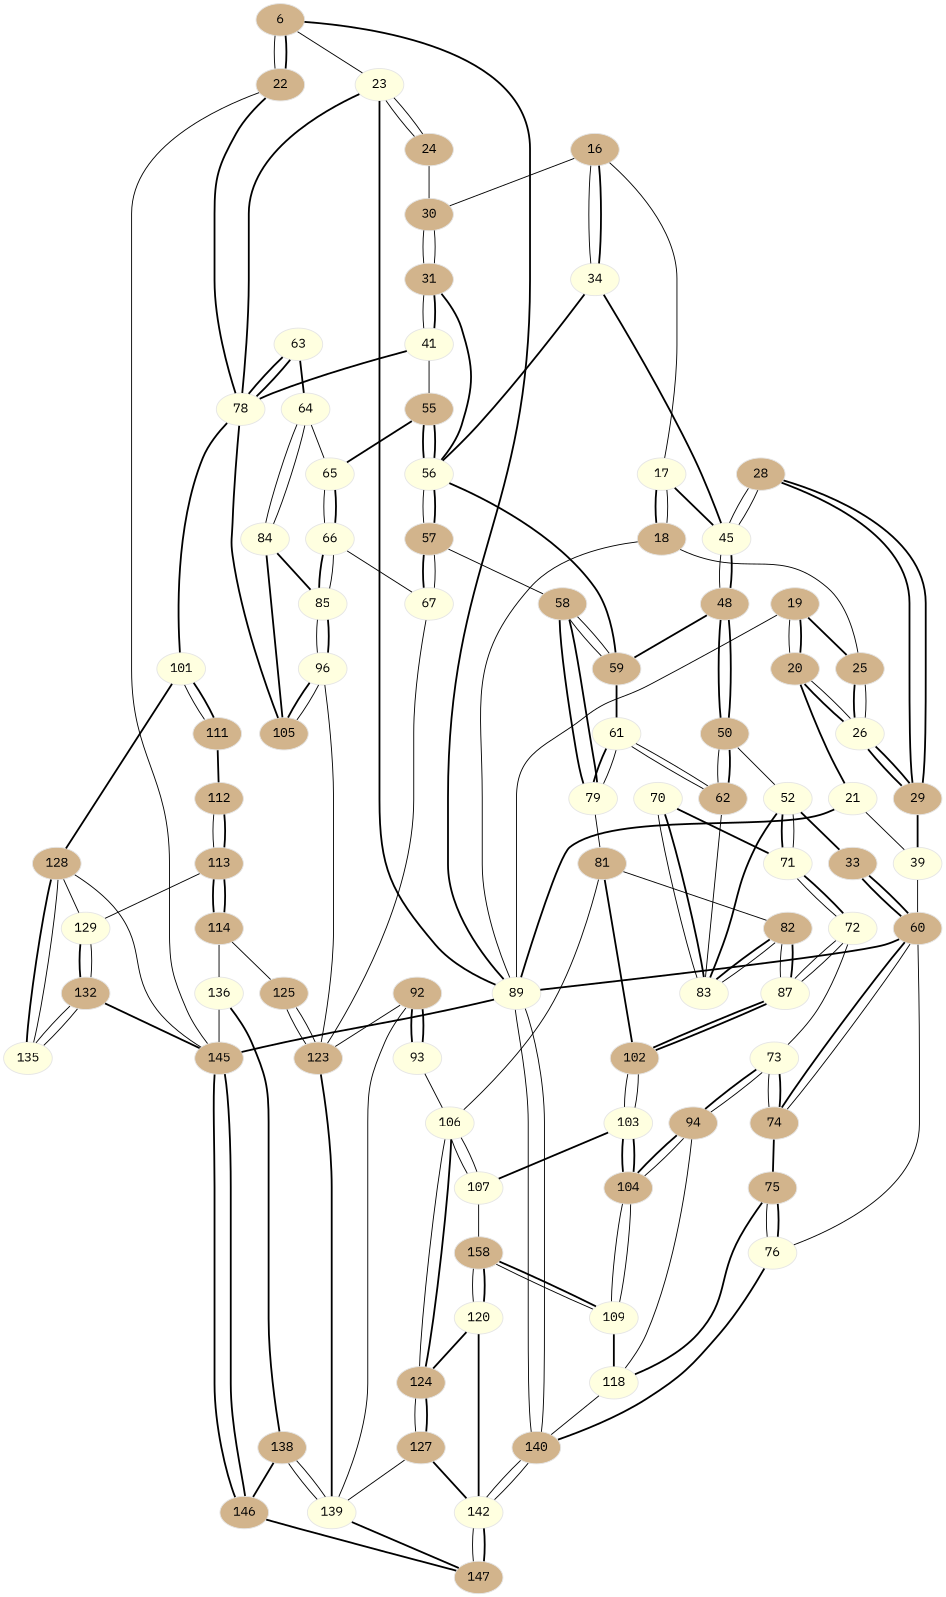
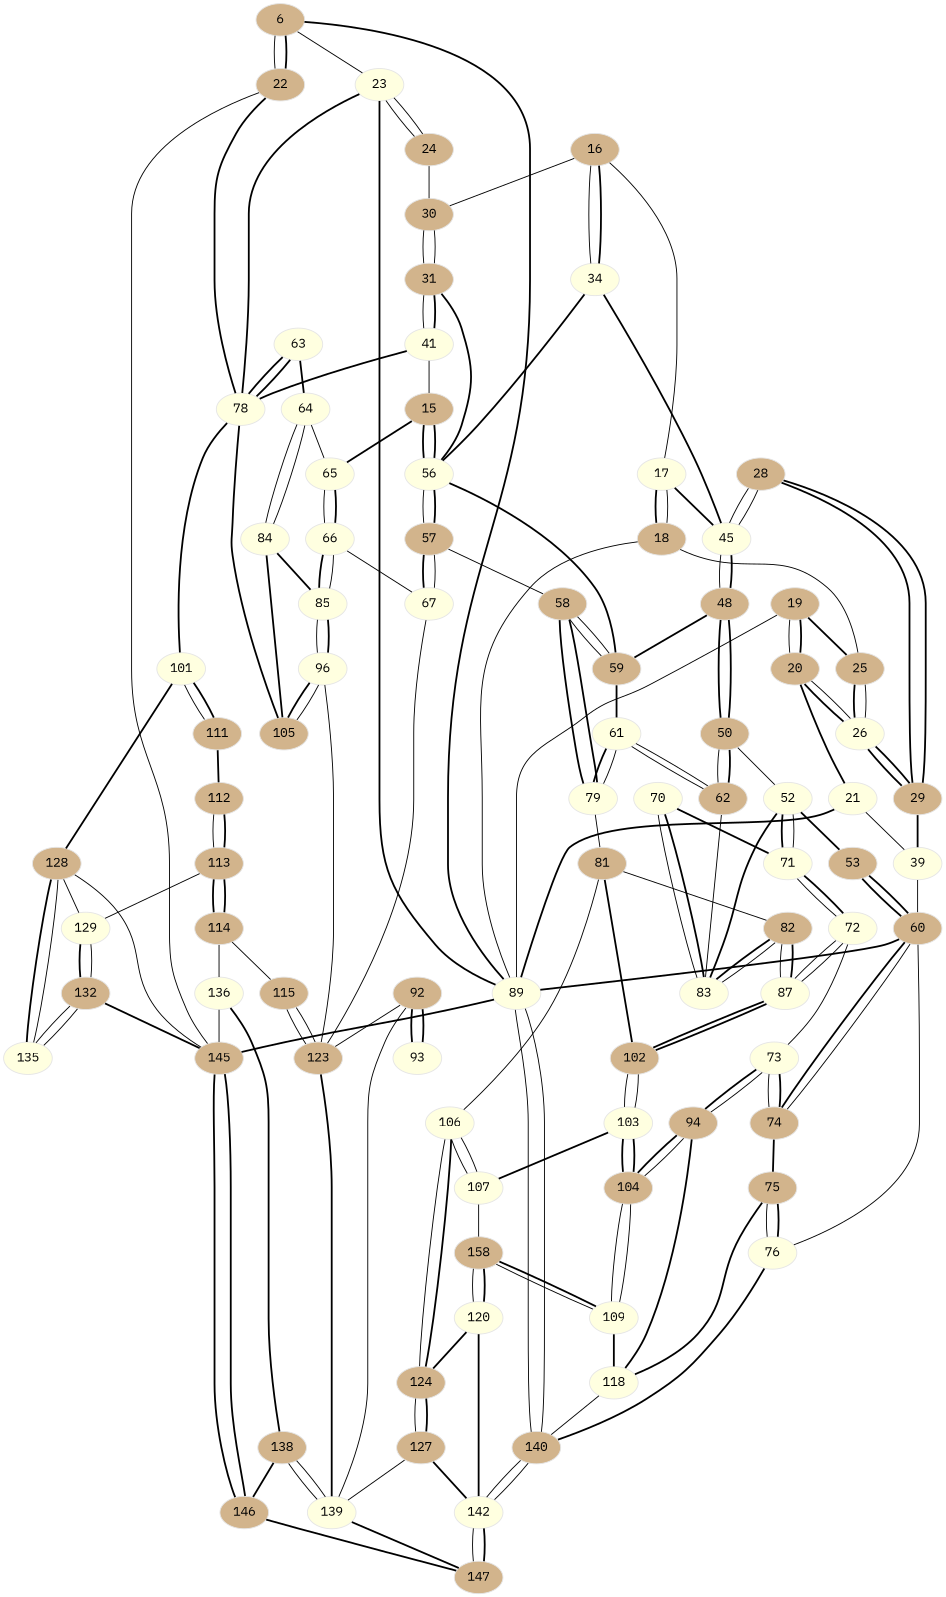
node "55": label "55" -> "15"
node "33": label "33" -> "53"
node "125": label "125" -> "115"
edge "93" -- "106": removed
edge "94" -- "118": style solid -> bold
